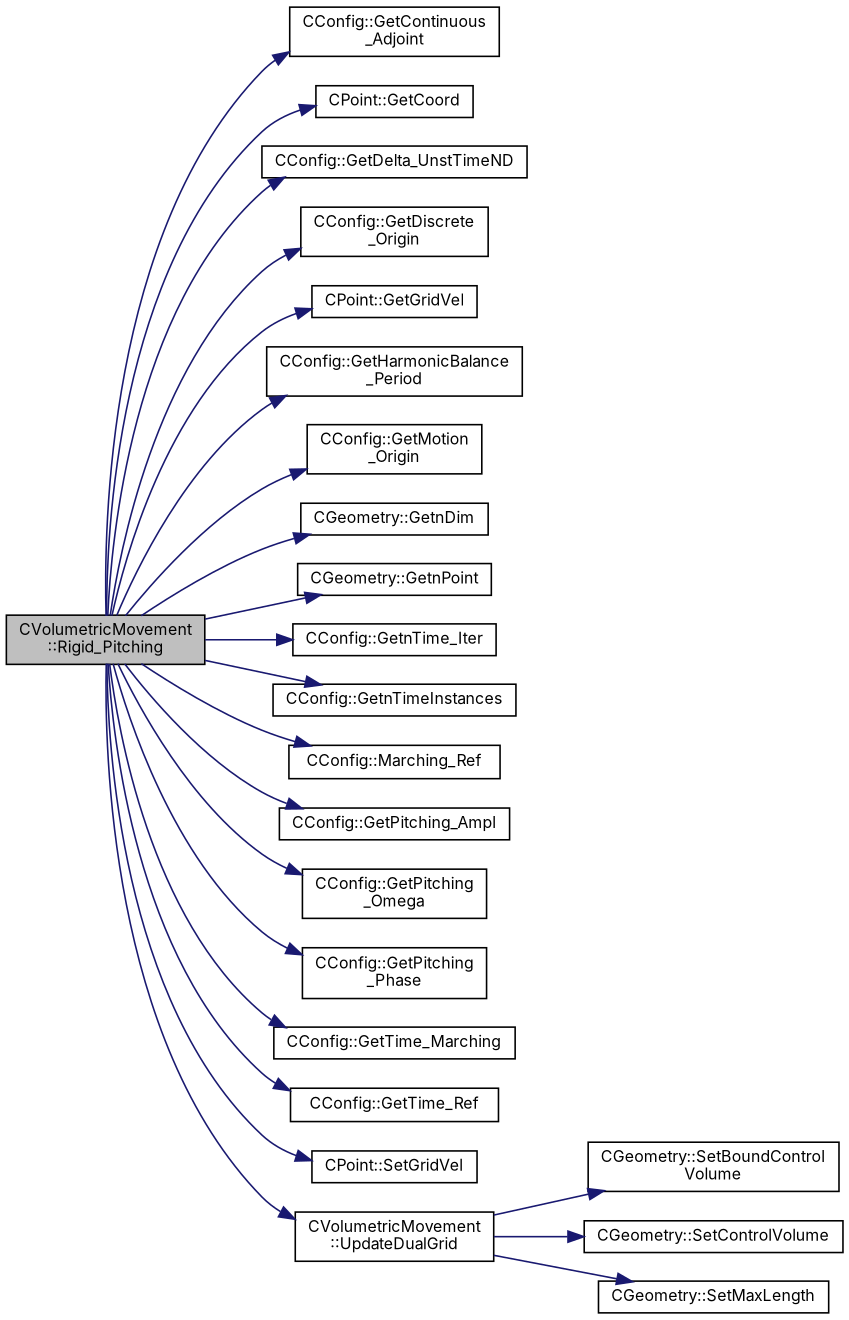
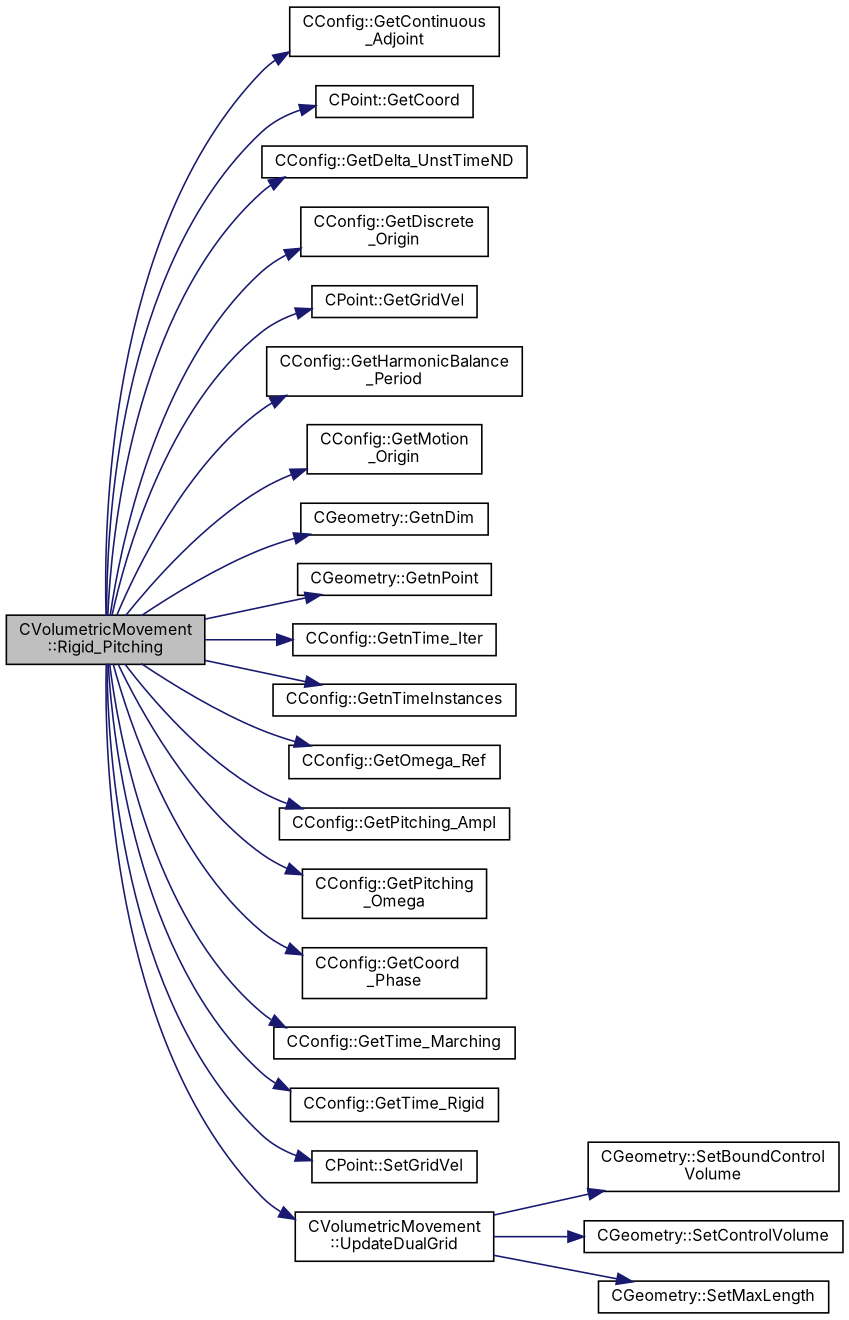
node "CConfig::Marching_Ref": label "CConfig::Marching_Ref" -> "CConfig::GetOmega_Ref"
node "CConfig::GetPitching _Phase": label "CConfig::GetPitching _Phase" -> "CConfig::GetCoord _Phase"
node "CConfig::GetTime_Ref": label "CConfig::GetTime_Ref" -> "CConfig::GetTime_Rigid"
